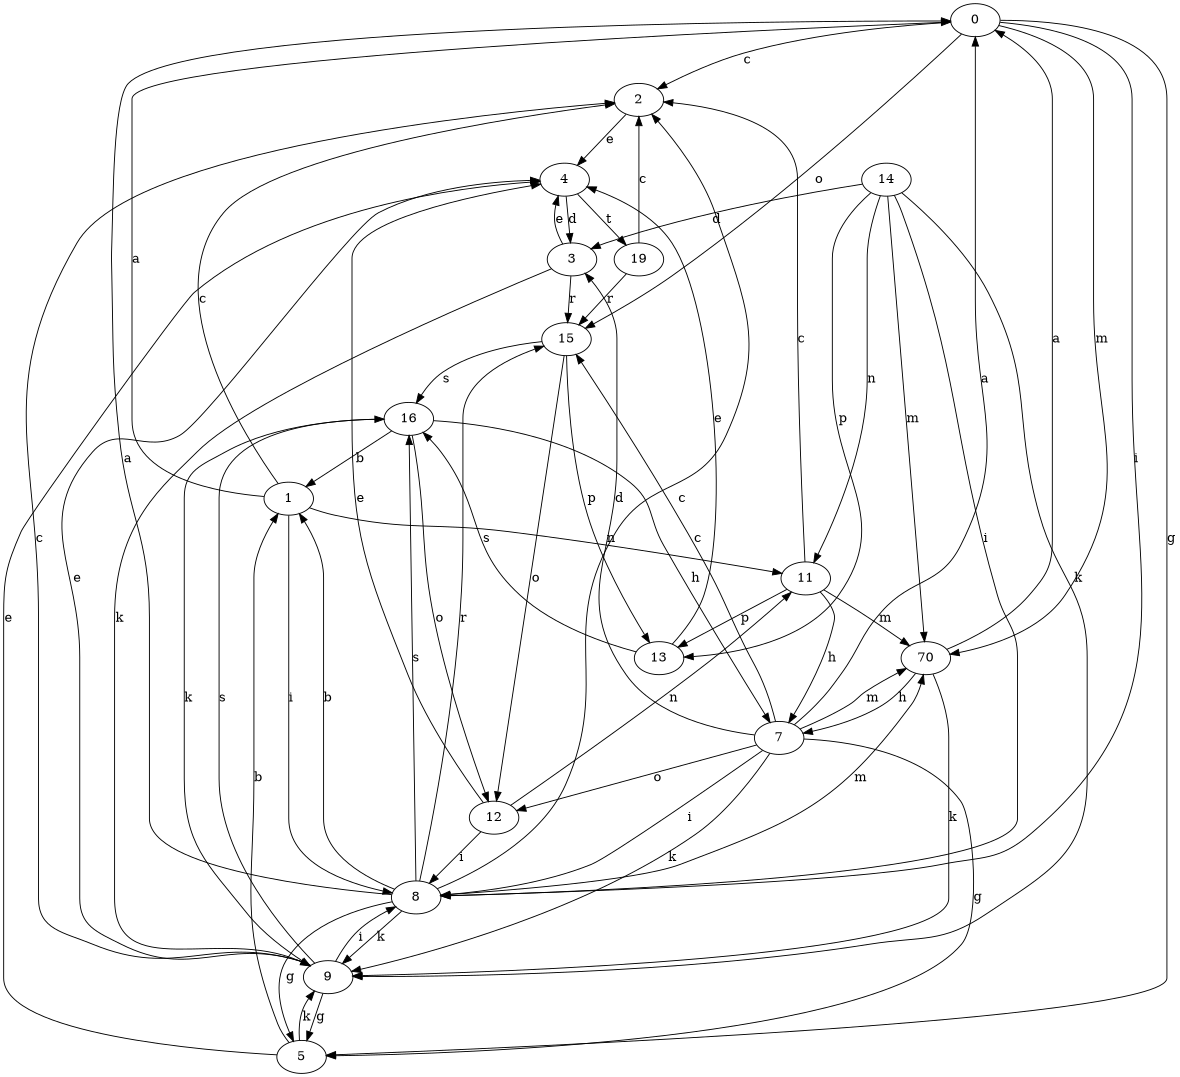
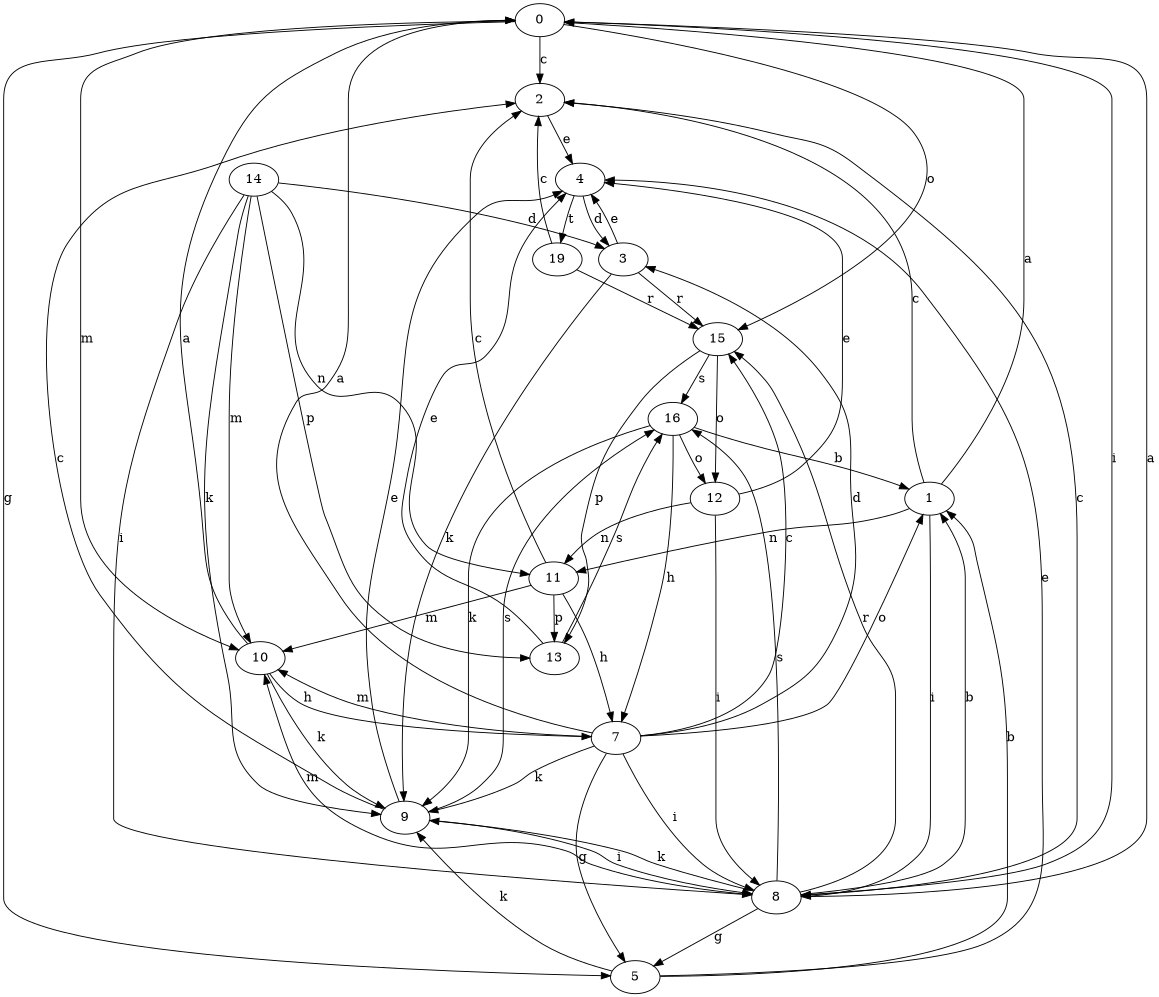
node "70": label "70" -> "10"
edge "7" -> "12": now "7" -> "1"
edge "9" -> "5": removed, label "g"
